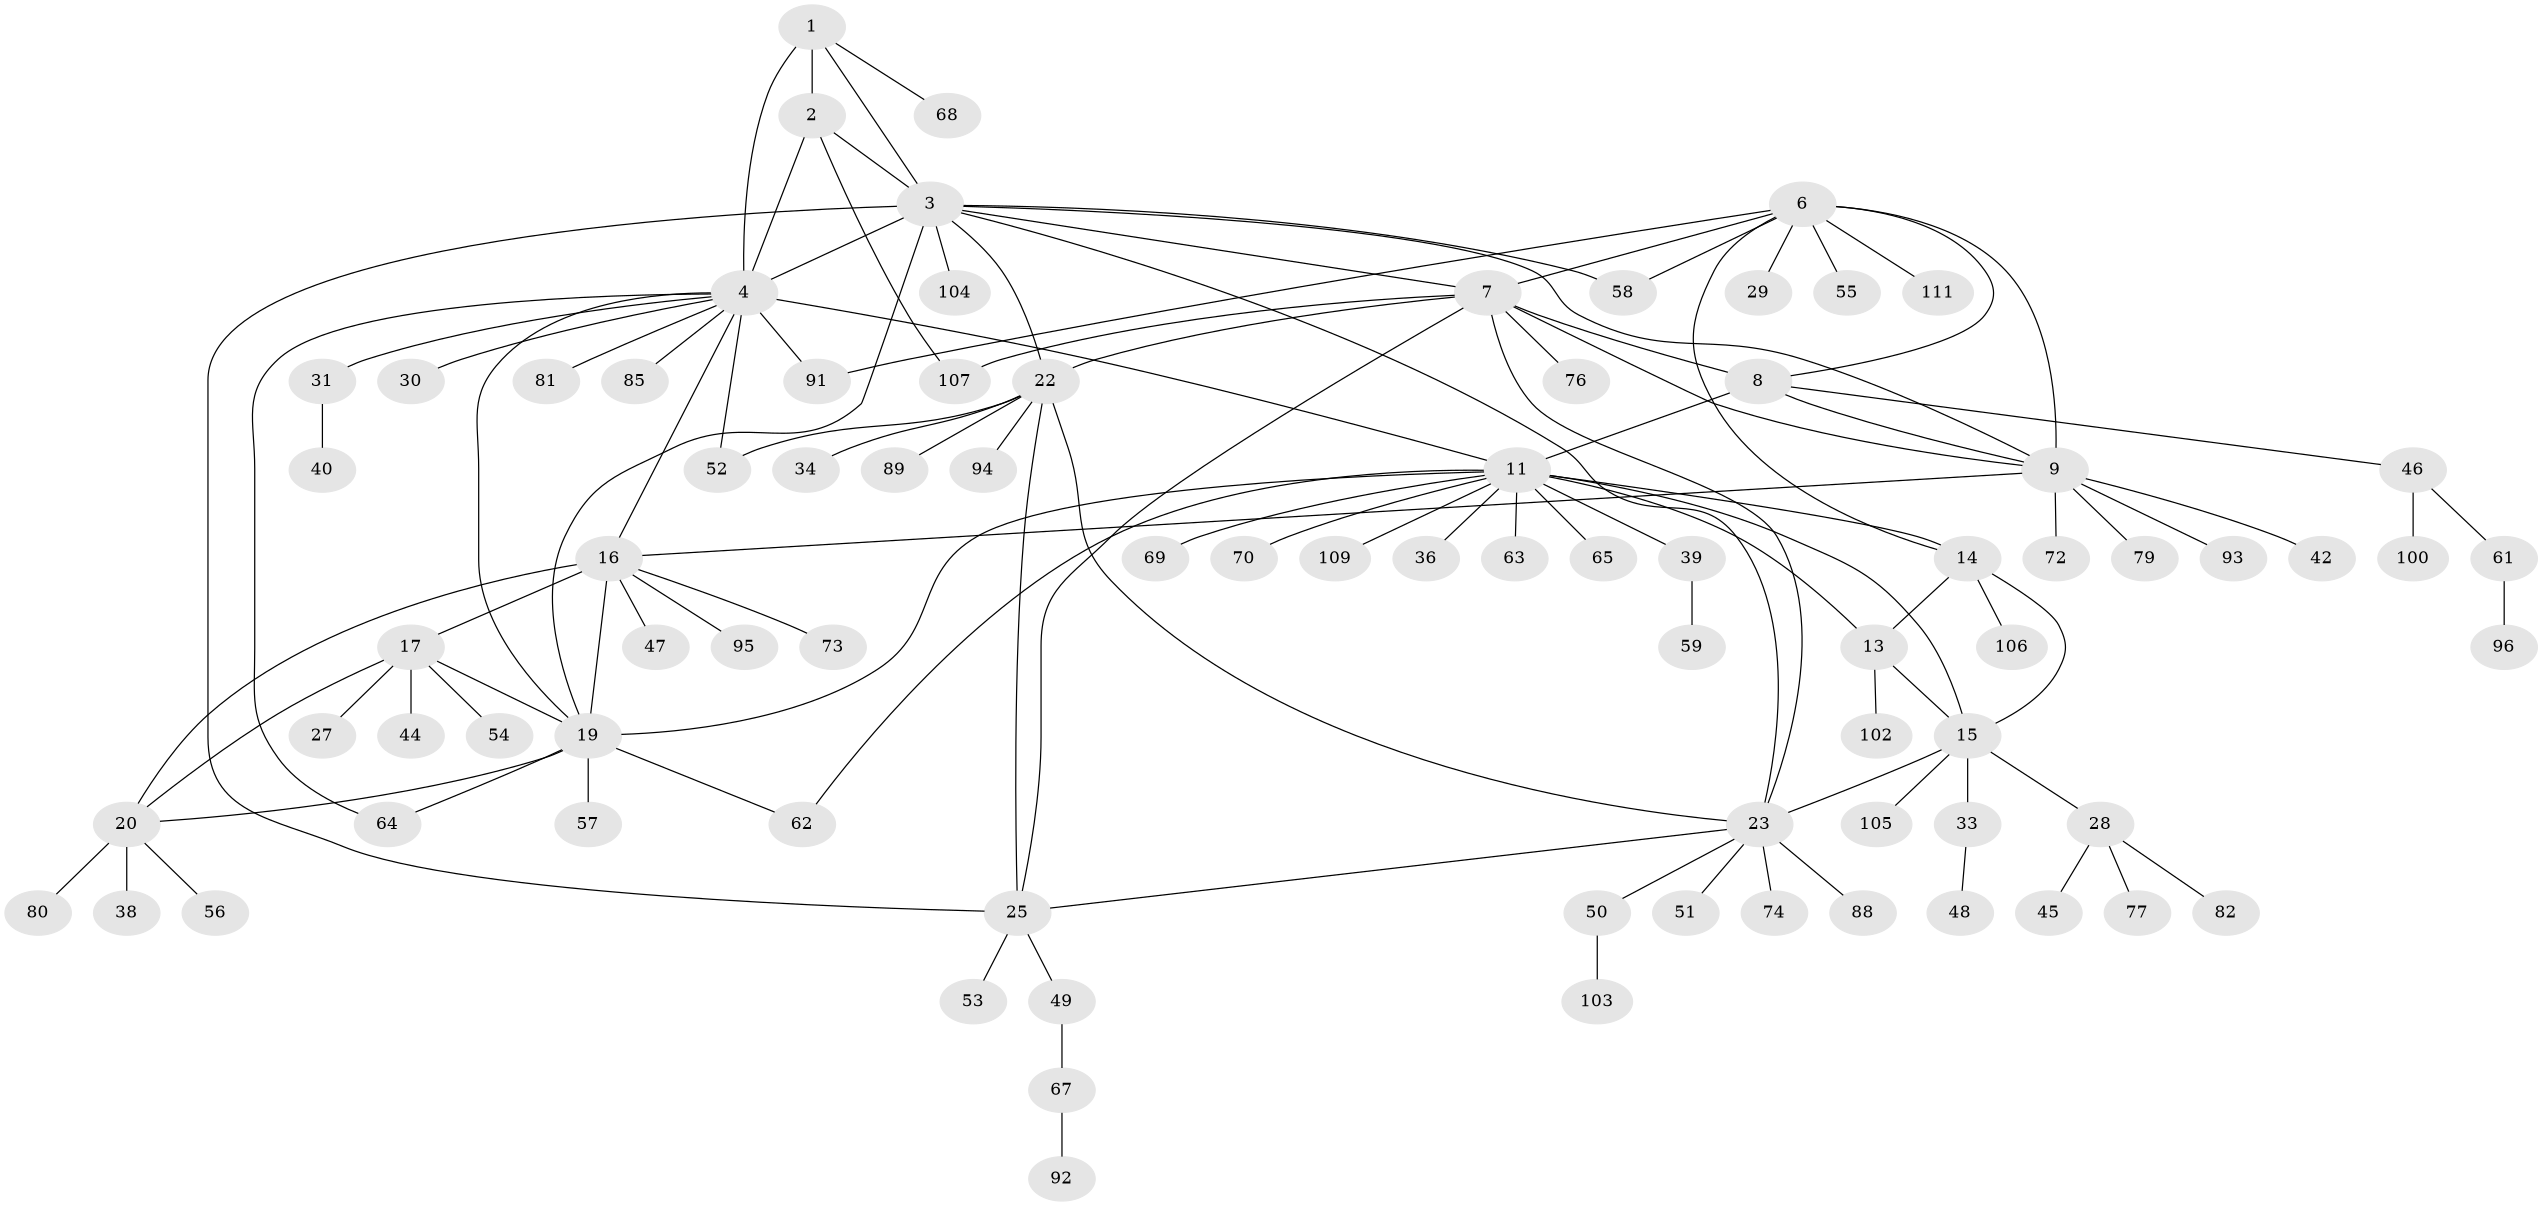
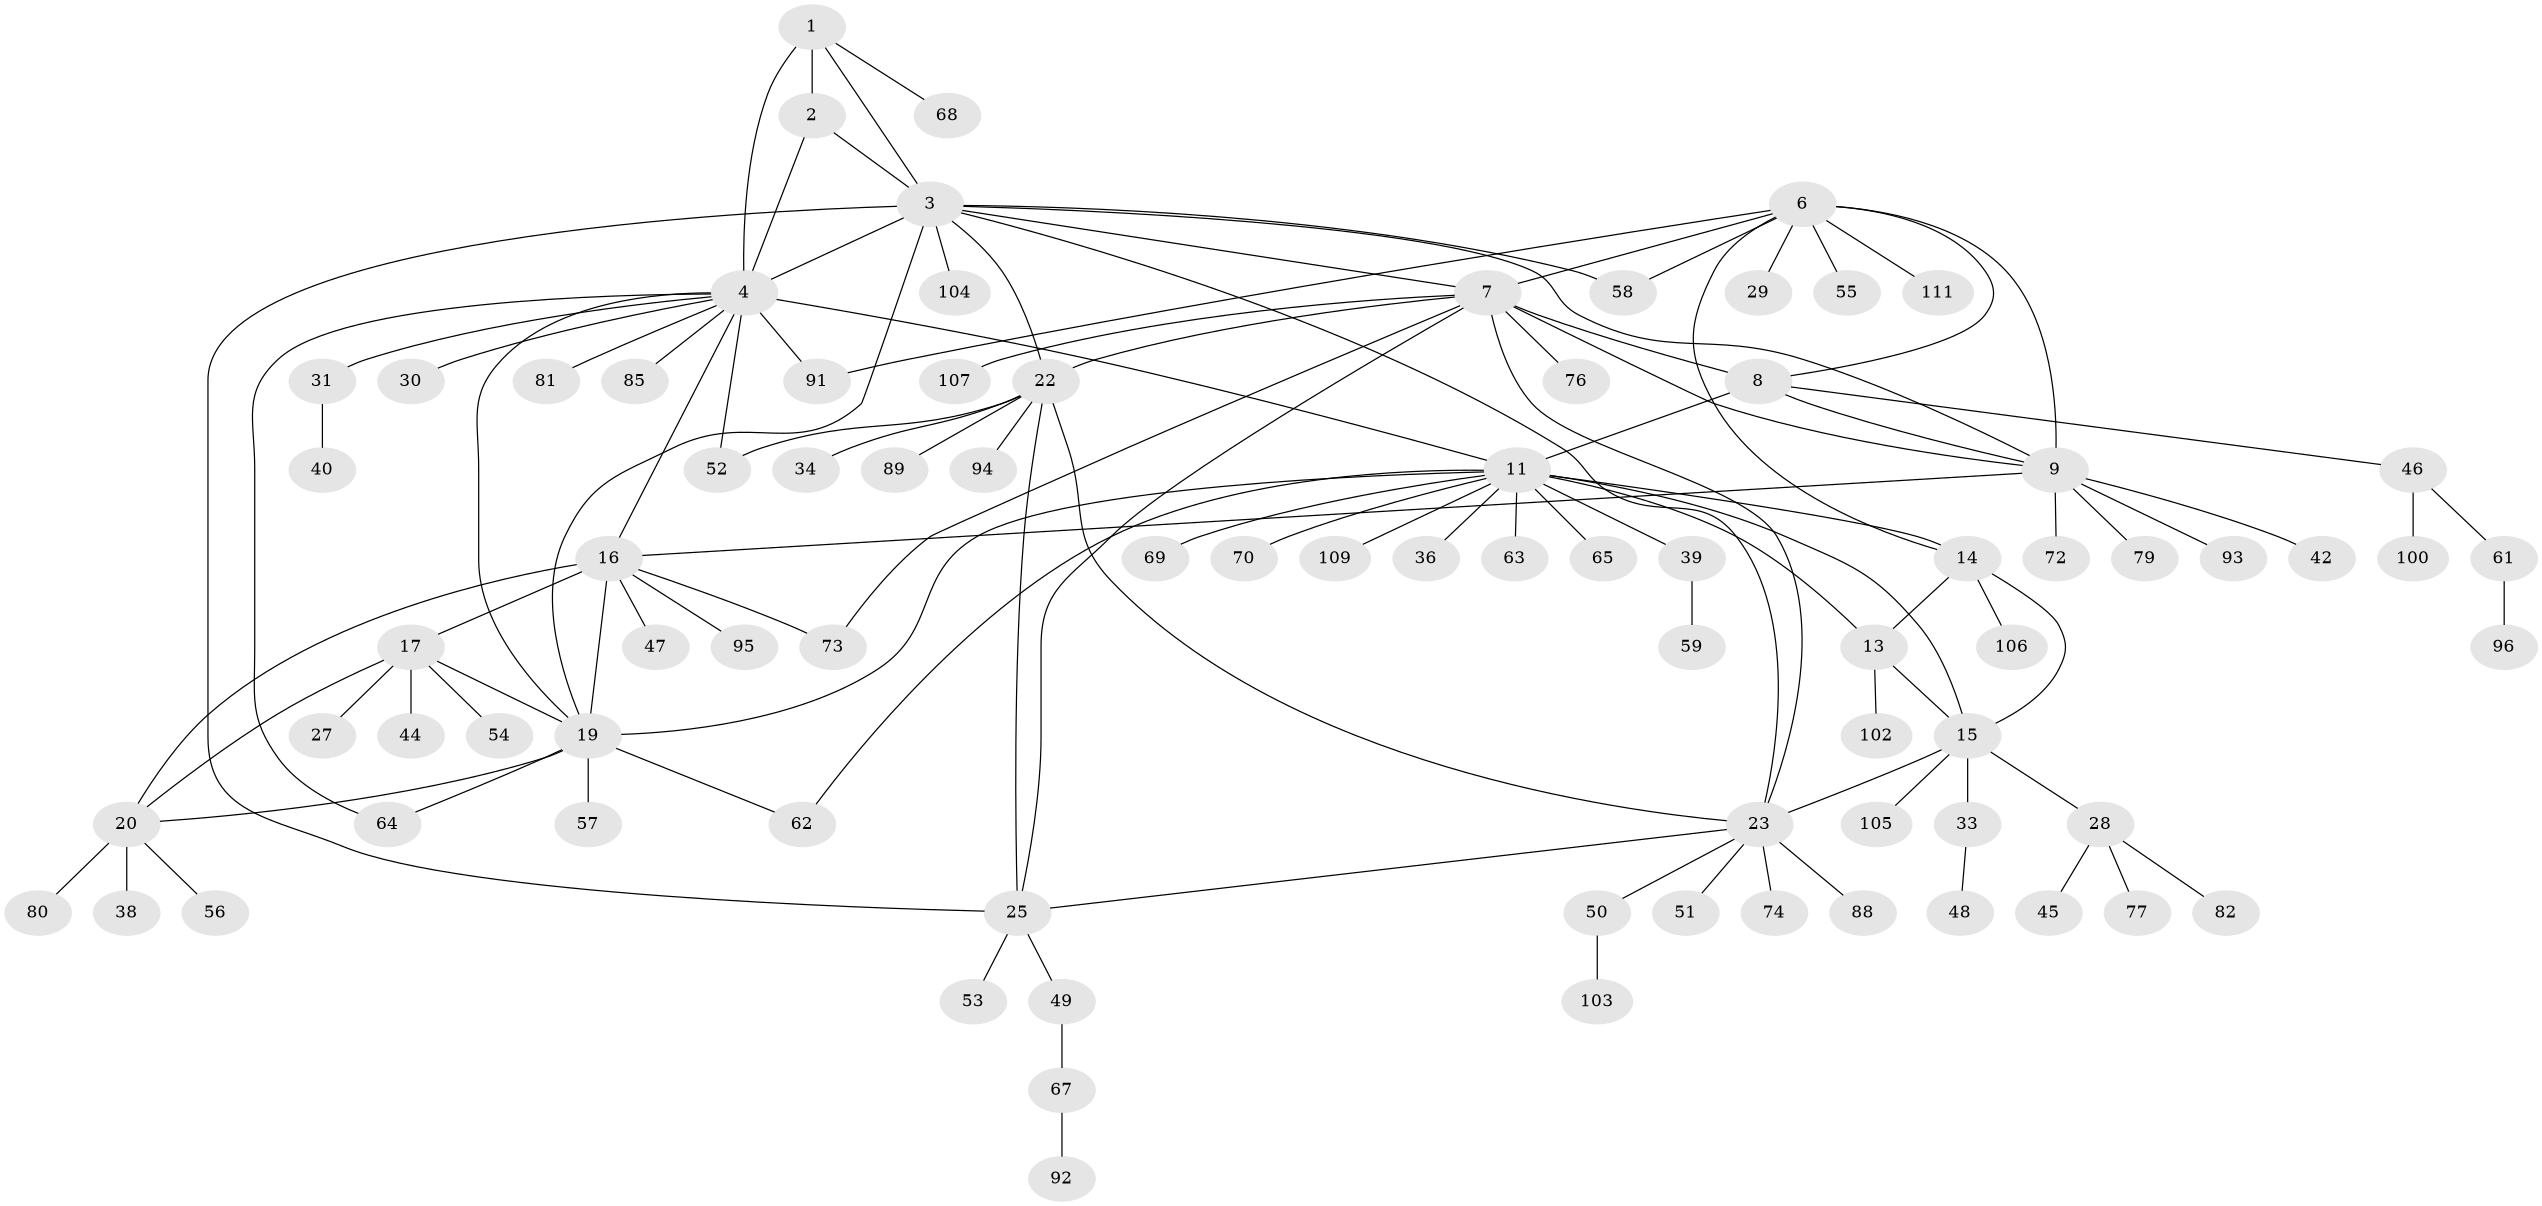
edge "2" -- "107": removed
edge "7" -- "73": added
